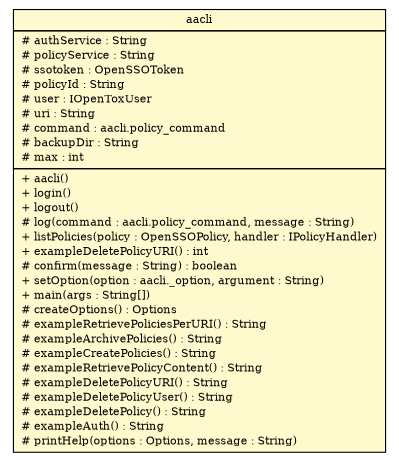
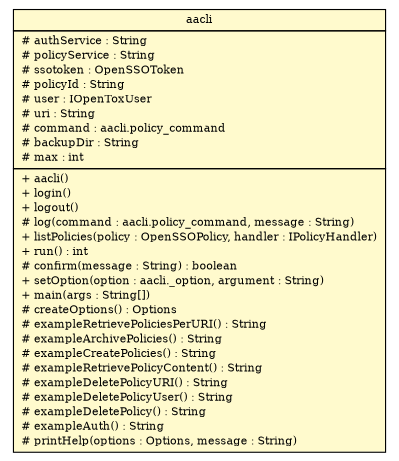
node "aacli": text "+ exampleDeletePolicyURI() : int" -> "+ run() : int"
